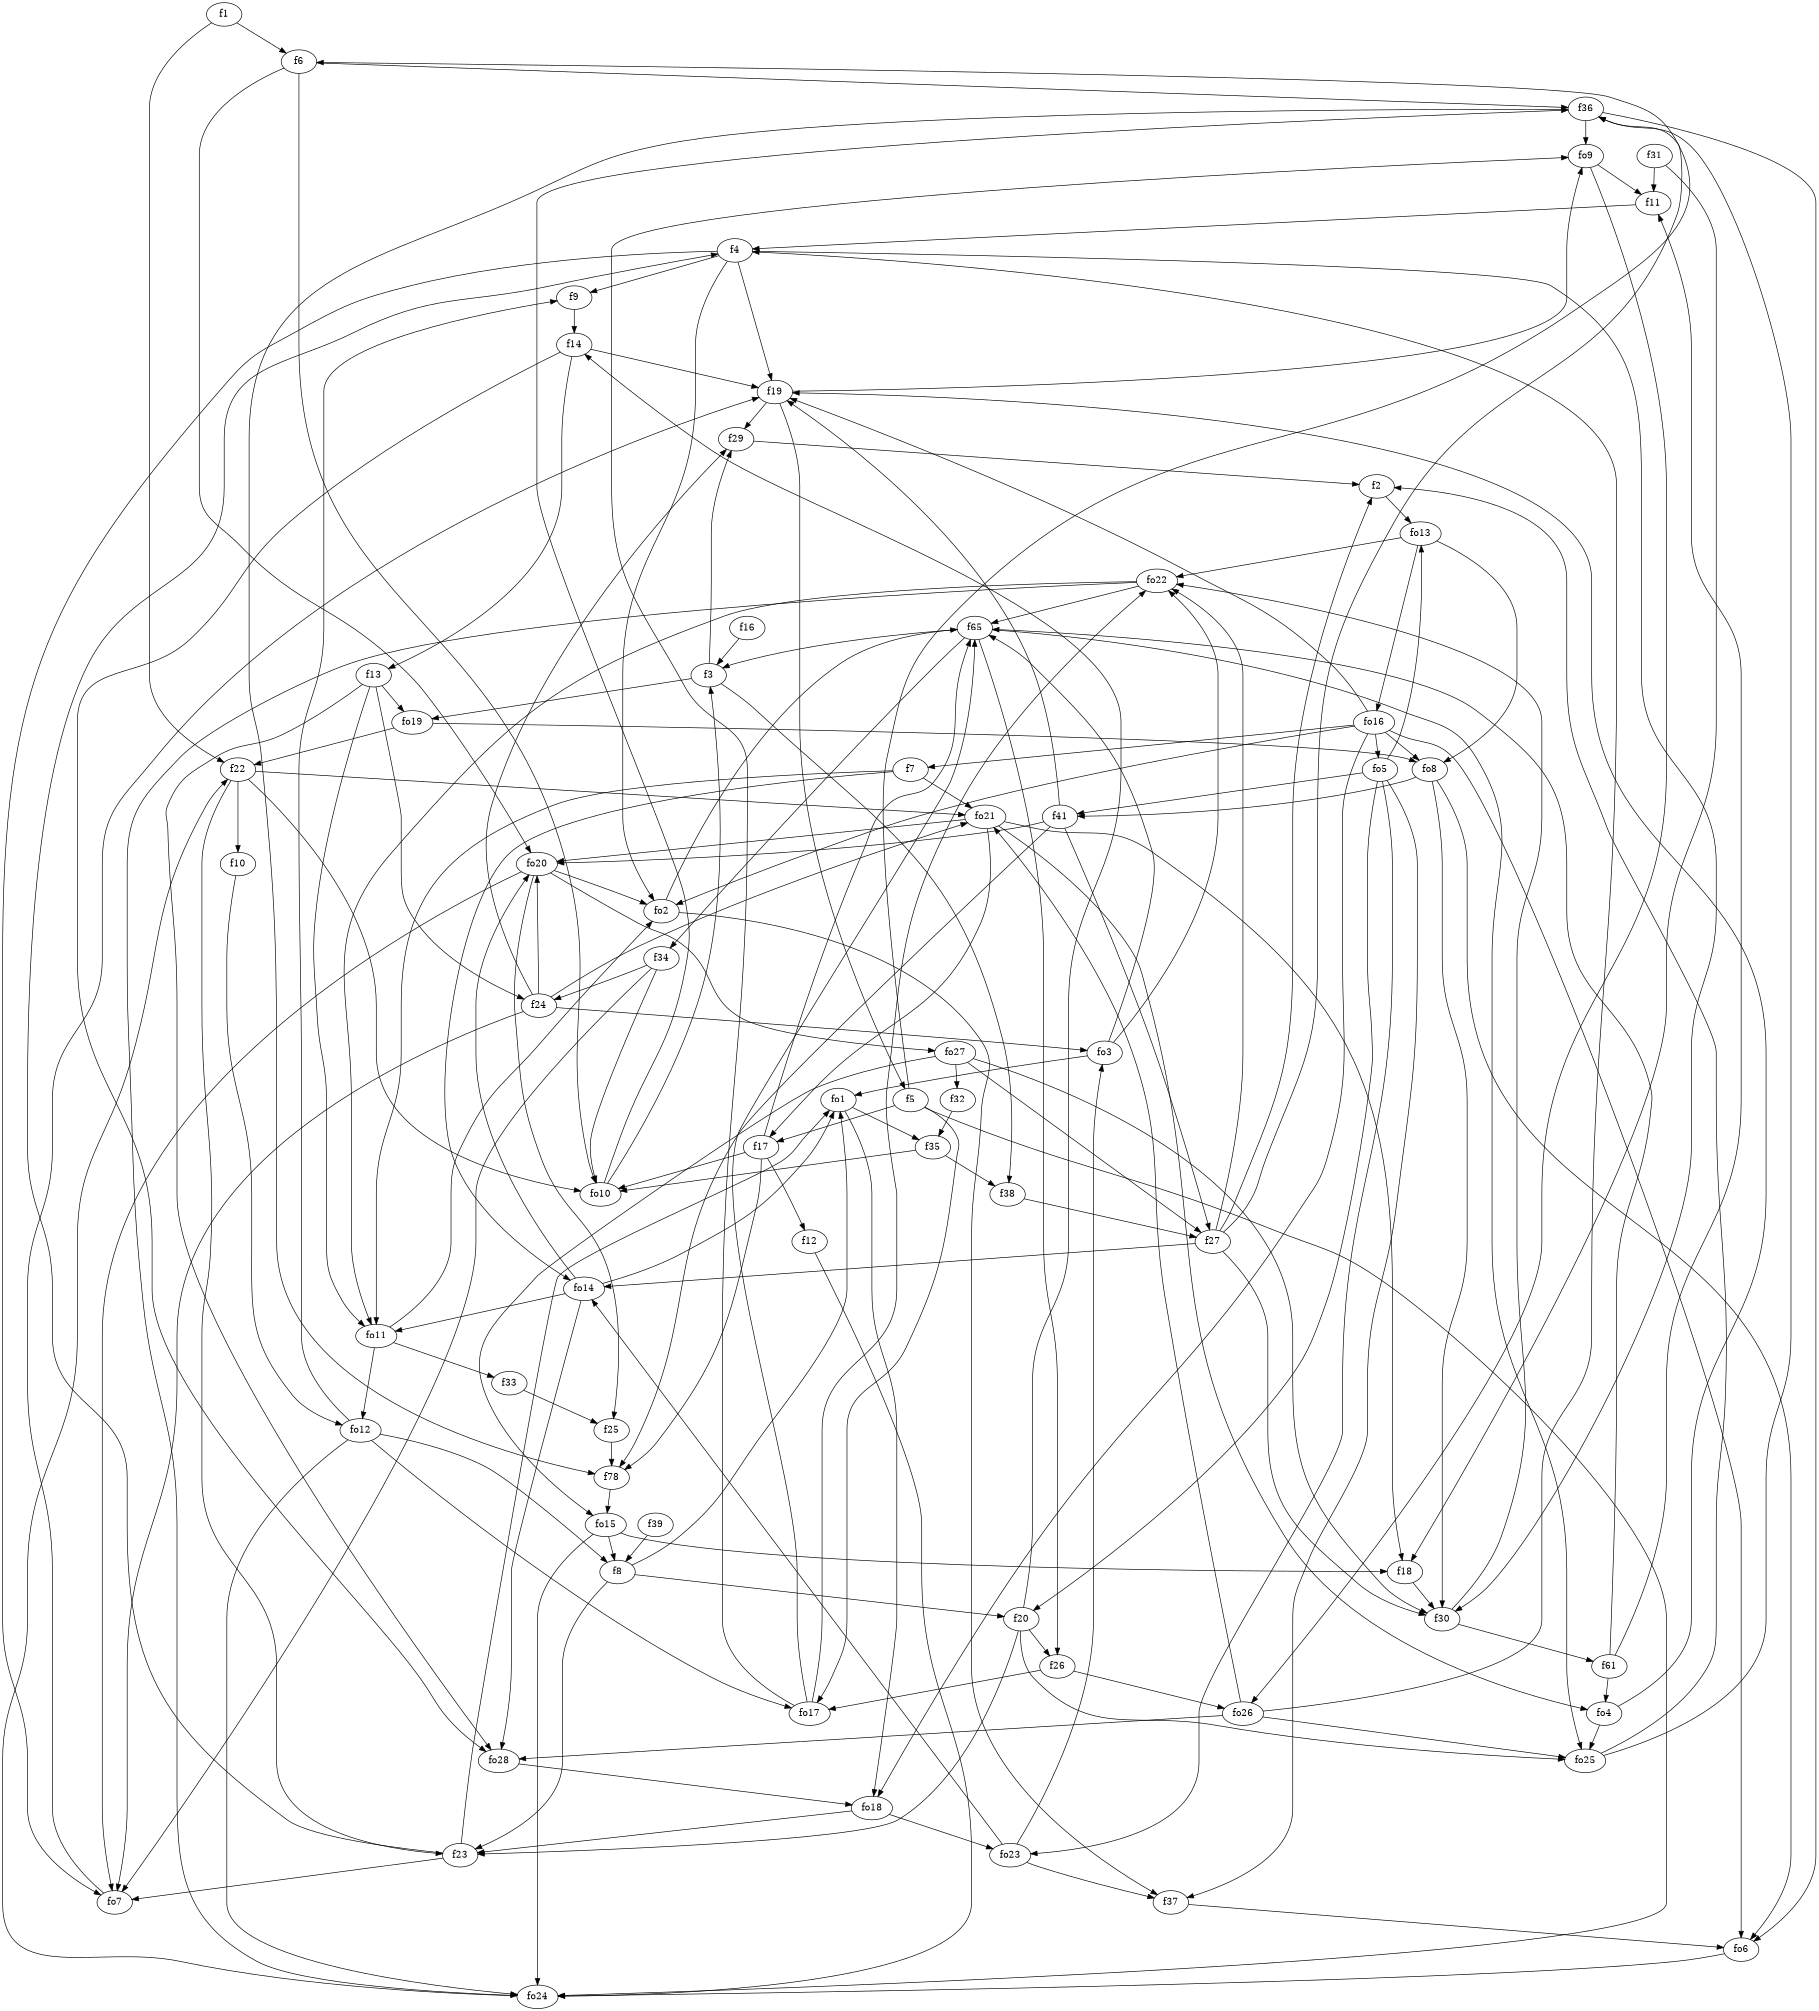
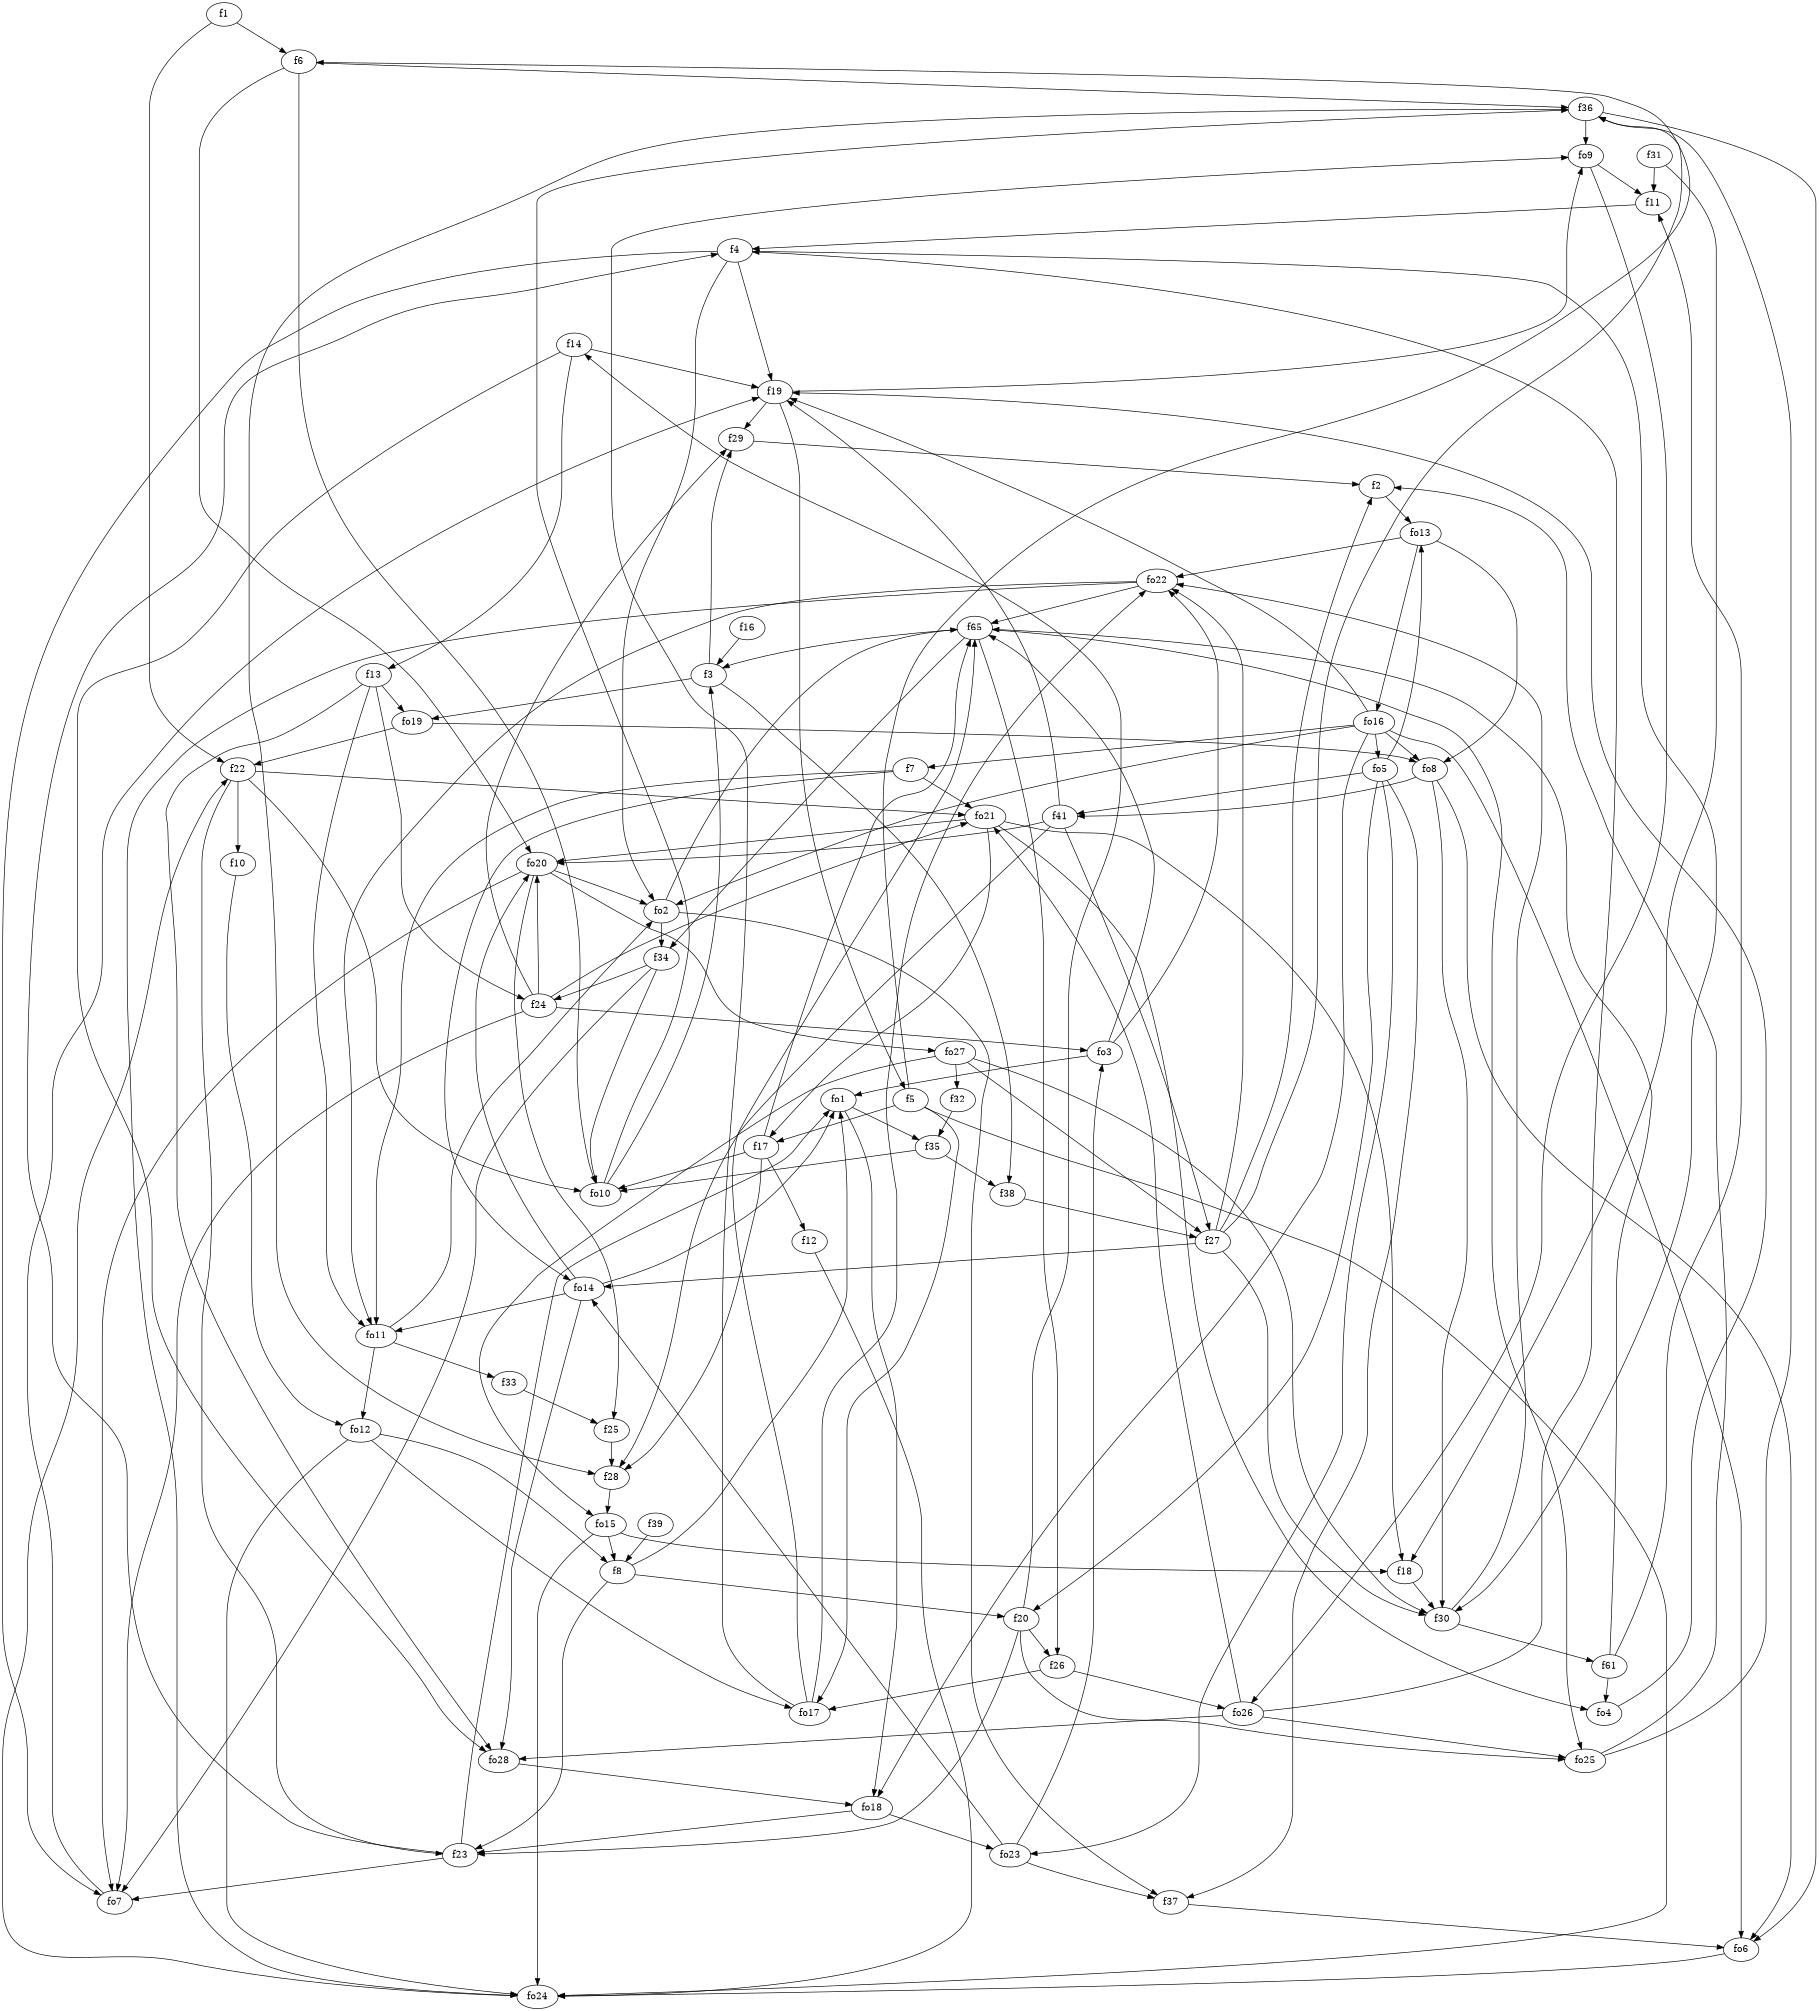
node "f9": removed
edge "fo2" -> "f34": added
node "f78": label "f78" -> "f28"
edge "fo4" -> "fo25": removed
